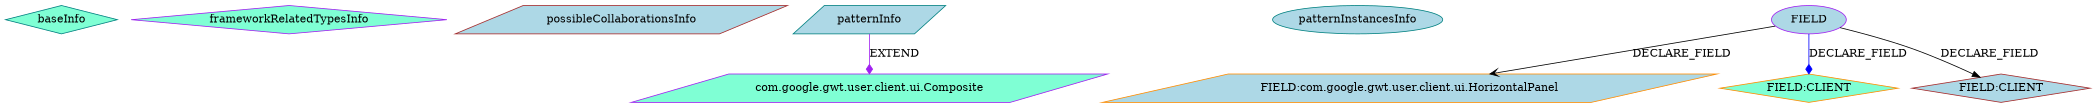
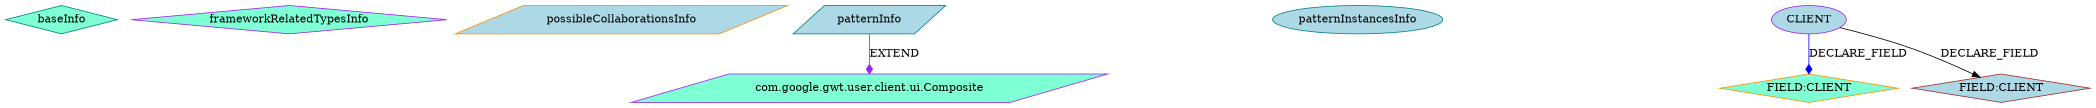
node "possibleCollaborationsInfo": color brown -> darkorange
node "FIELD": label "FIELD" -> "CLIENT"
node "FIELD:com.google.gwt.user.client.ui.HorizontalPanel": removed
